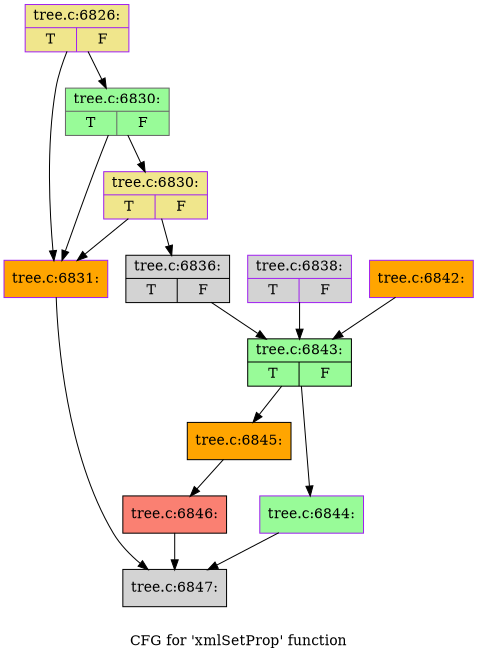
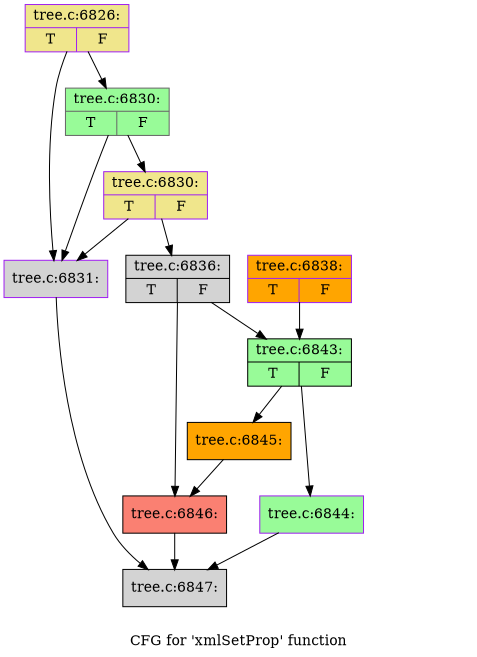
node "tree.c:6831:": fillcolor orange -> lightgrey
node "tree.c:6838:": fillcolor lightgrey -> orange
node "tree.c:6842:": removed
edge "tree.c:6836:" -> "tree.c:6846:": added
